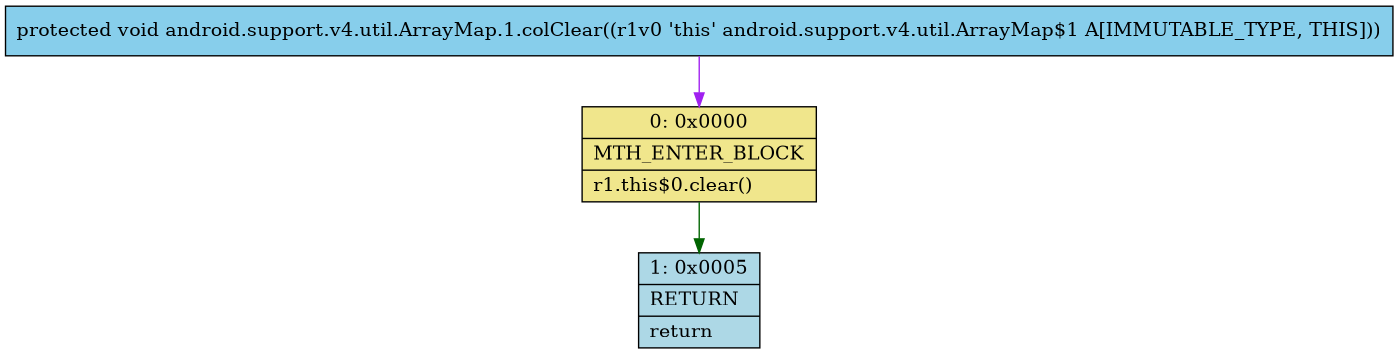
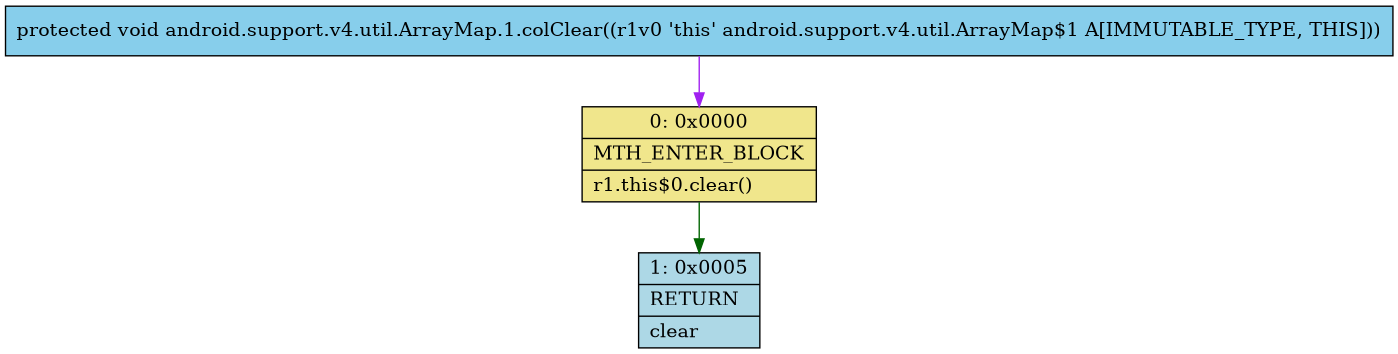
node "1: 0x0005": text "return" -> "clear"
